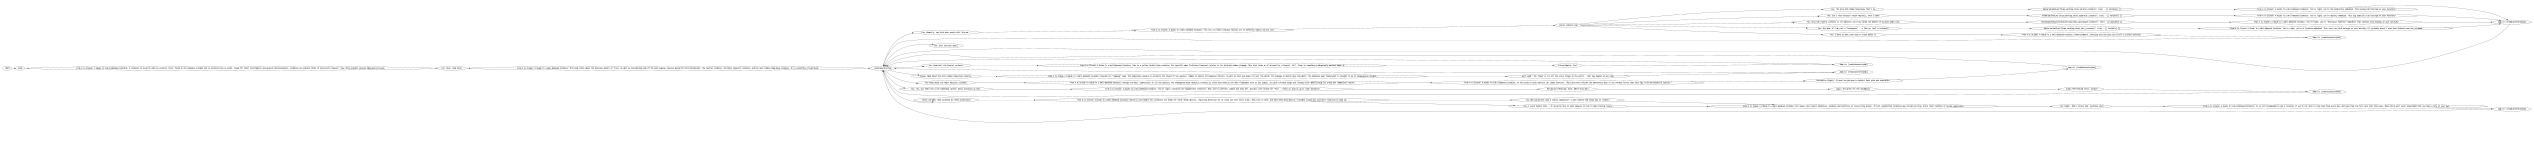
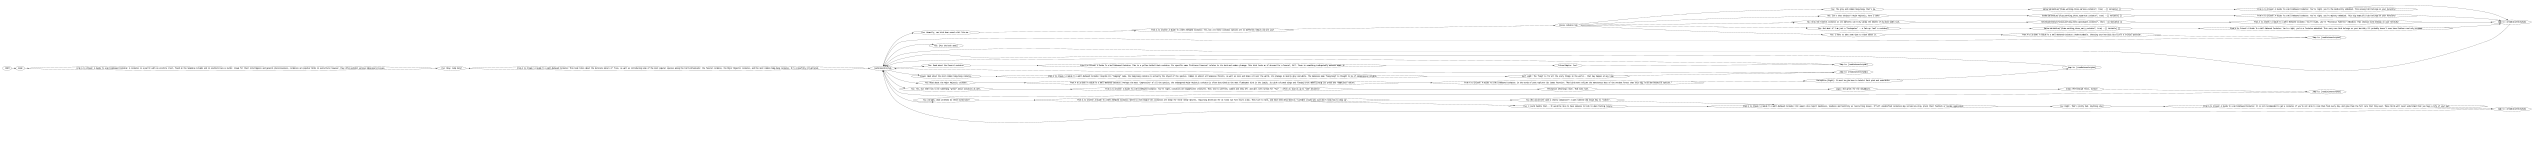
node "You: Read well the funeral cockatoo.": label "You: Read well the funeral cockatoo." -> "You: Read about the funeral cockatoo."
node "Perception (Hearing): Ouch. Where must hurt.": label "Perception (Hearing): Ouch. Where must hurt." -> "Perception (Hearing): Ouch. That must hurt."
node "These: Alright, what problems do these birds have?": label "These: Alright, what problems do these birds have?" -> "You: Alright, what problems do these birds have?"
